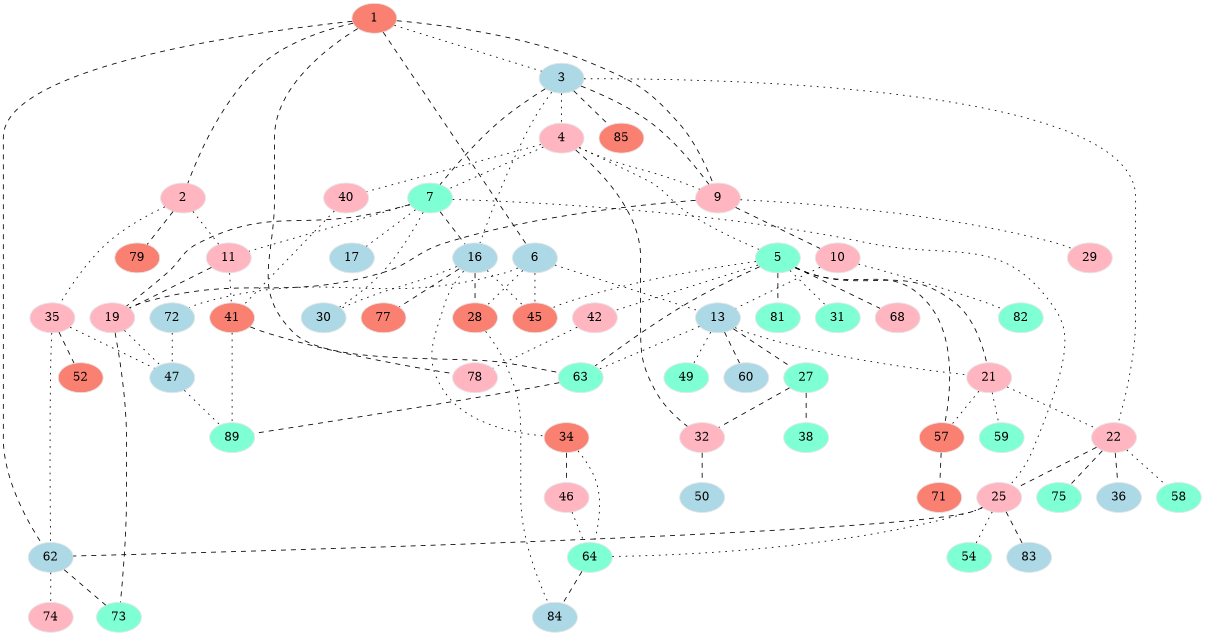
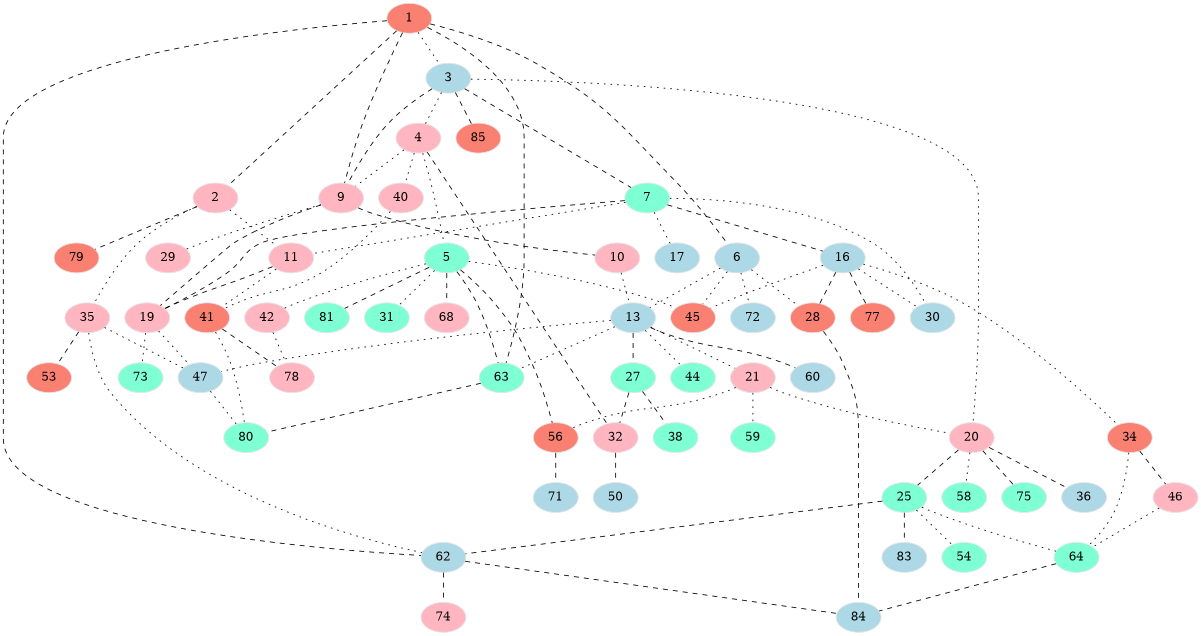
edge "4" -- "7": removed
edge "3" -- "16": removed
edge "7" -- "25": removed
edge "5" -- "21": removed
node "82": removed
edge "72" -- "47": now "13" -- "47"
node "52": label "52" -> "53"
node "49": label "49" -> "44"
node "89": label "89" -> "80"
node "57": label "57" -> "56"
node "22": label "22" -> "20"
edge "28" -- "84": style dotted -> dashed
edge "19" -- "73": style dashed -> dotted
node "71": fillcolor salmon -> lightblue
node "25": fillcolor lightpink -> aquamarine
edge "62" -- "74": style dotted -> dashed
edge "62" -- "73": now "62" -- "84"
